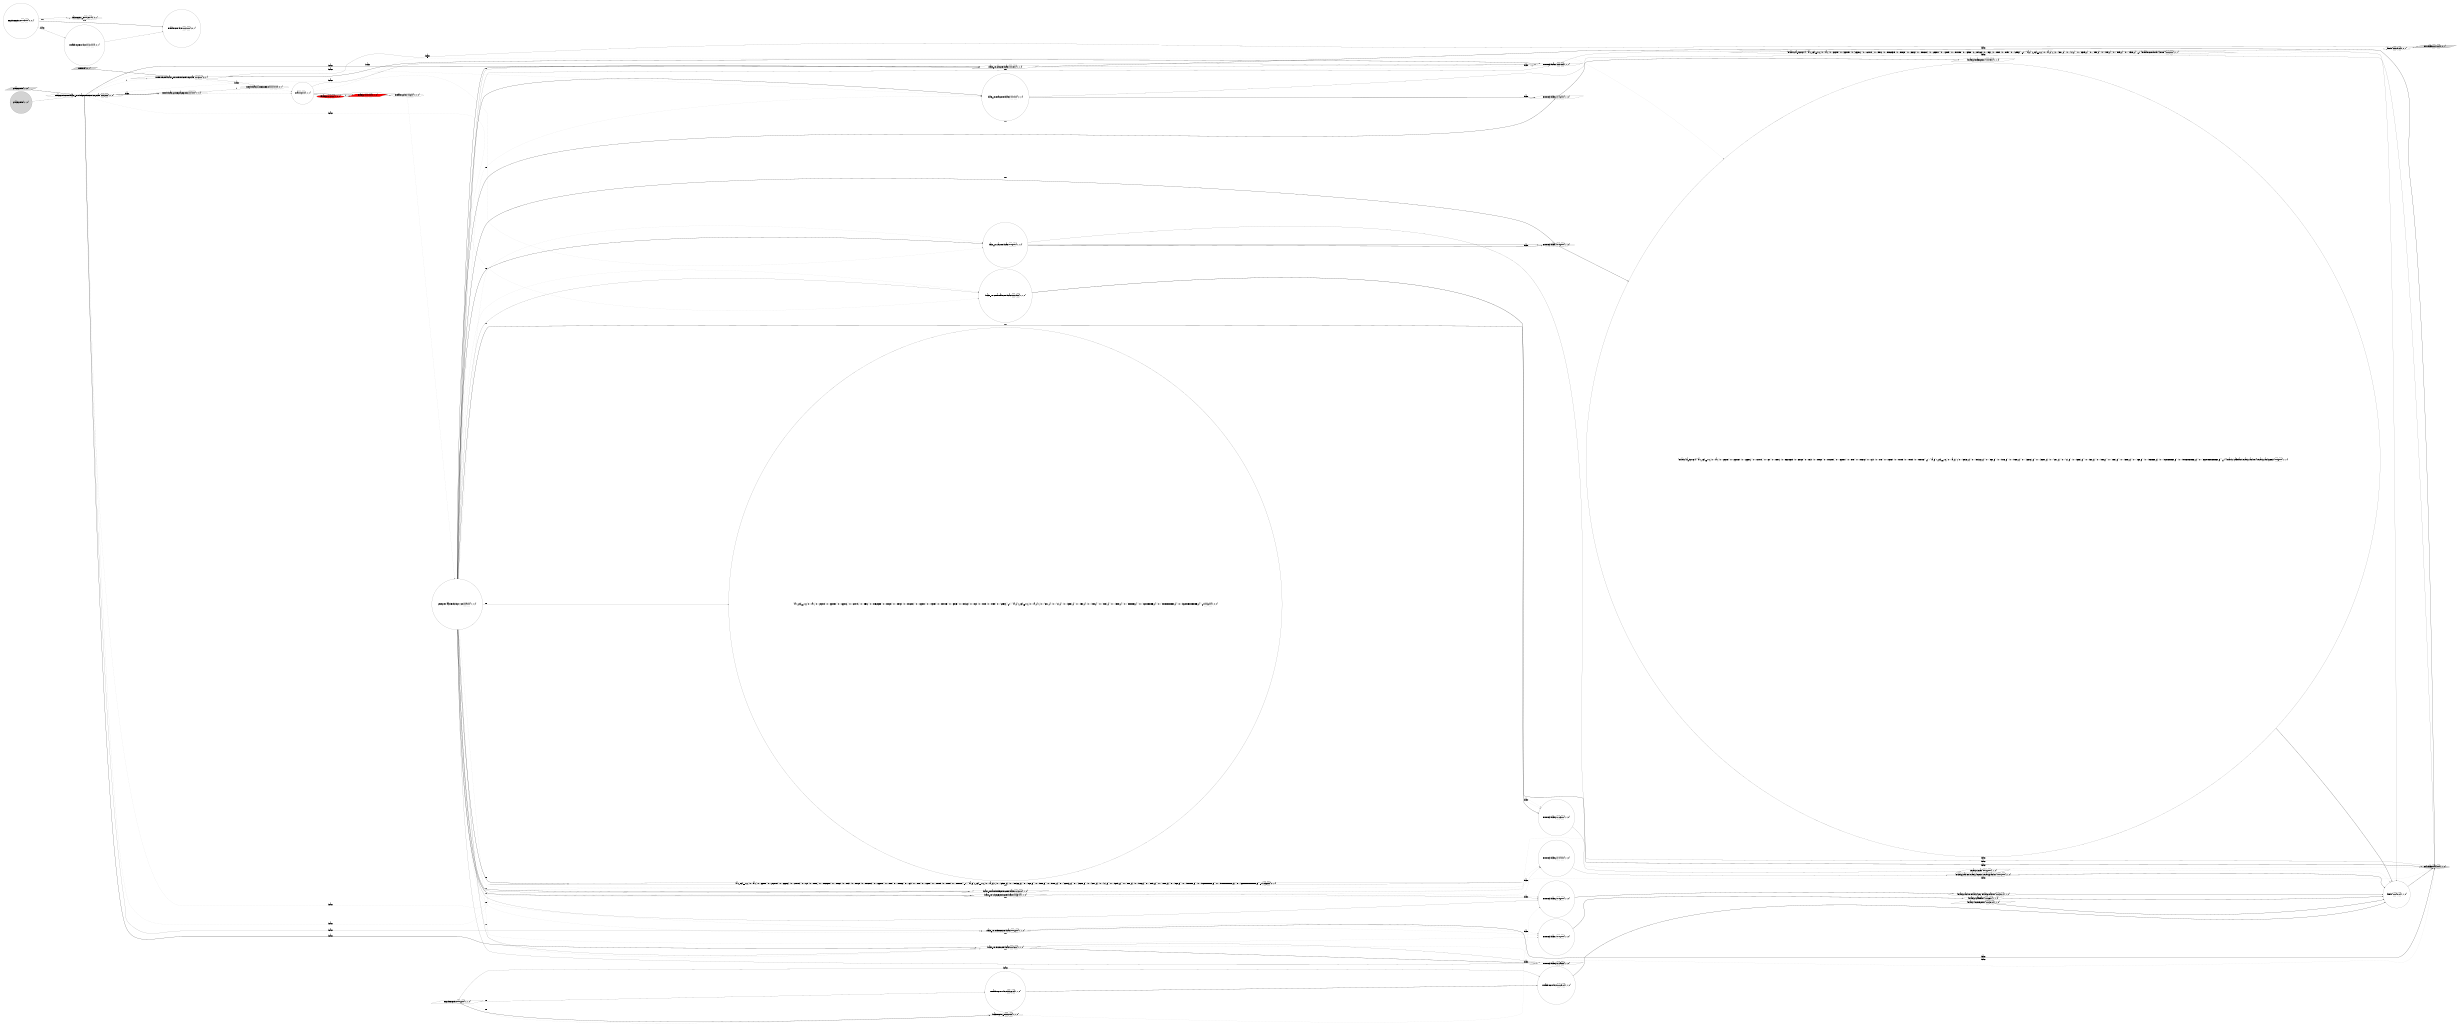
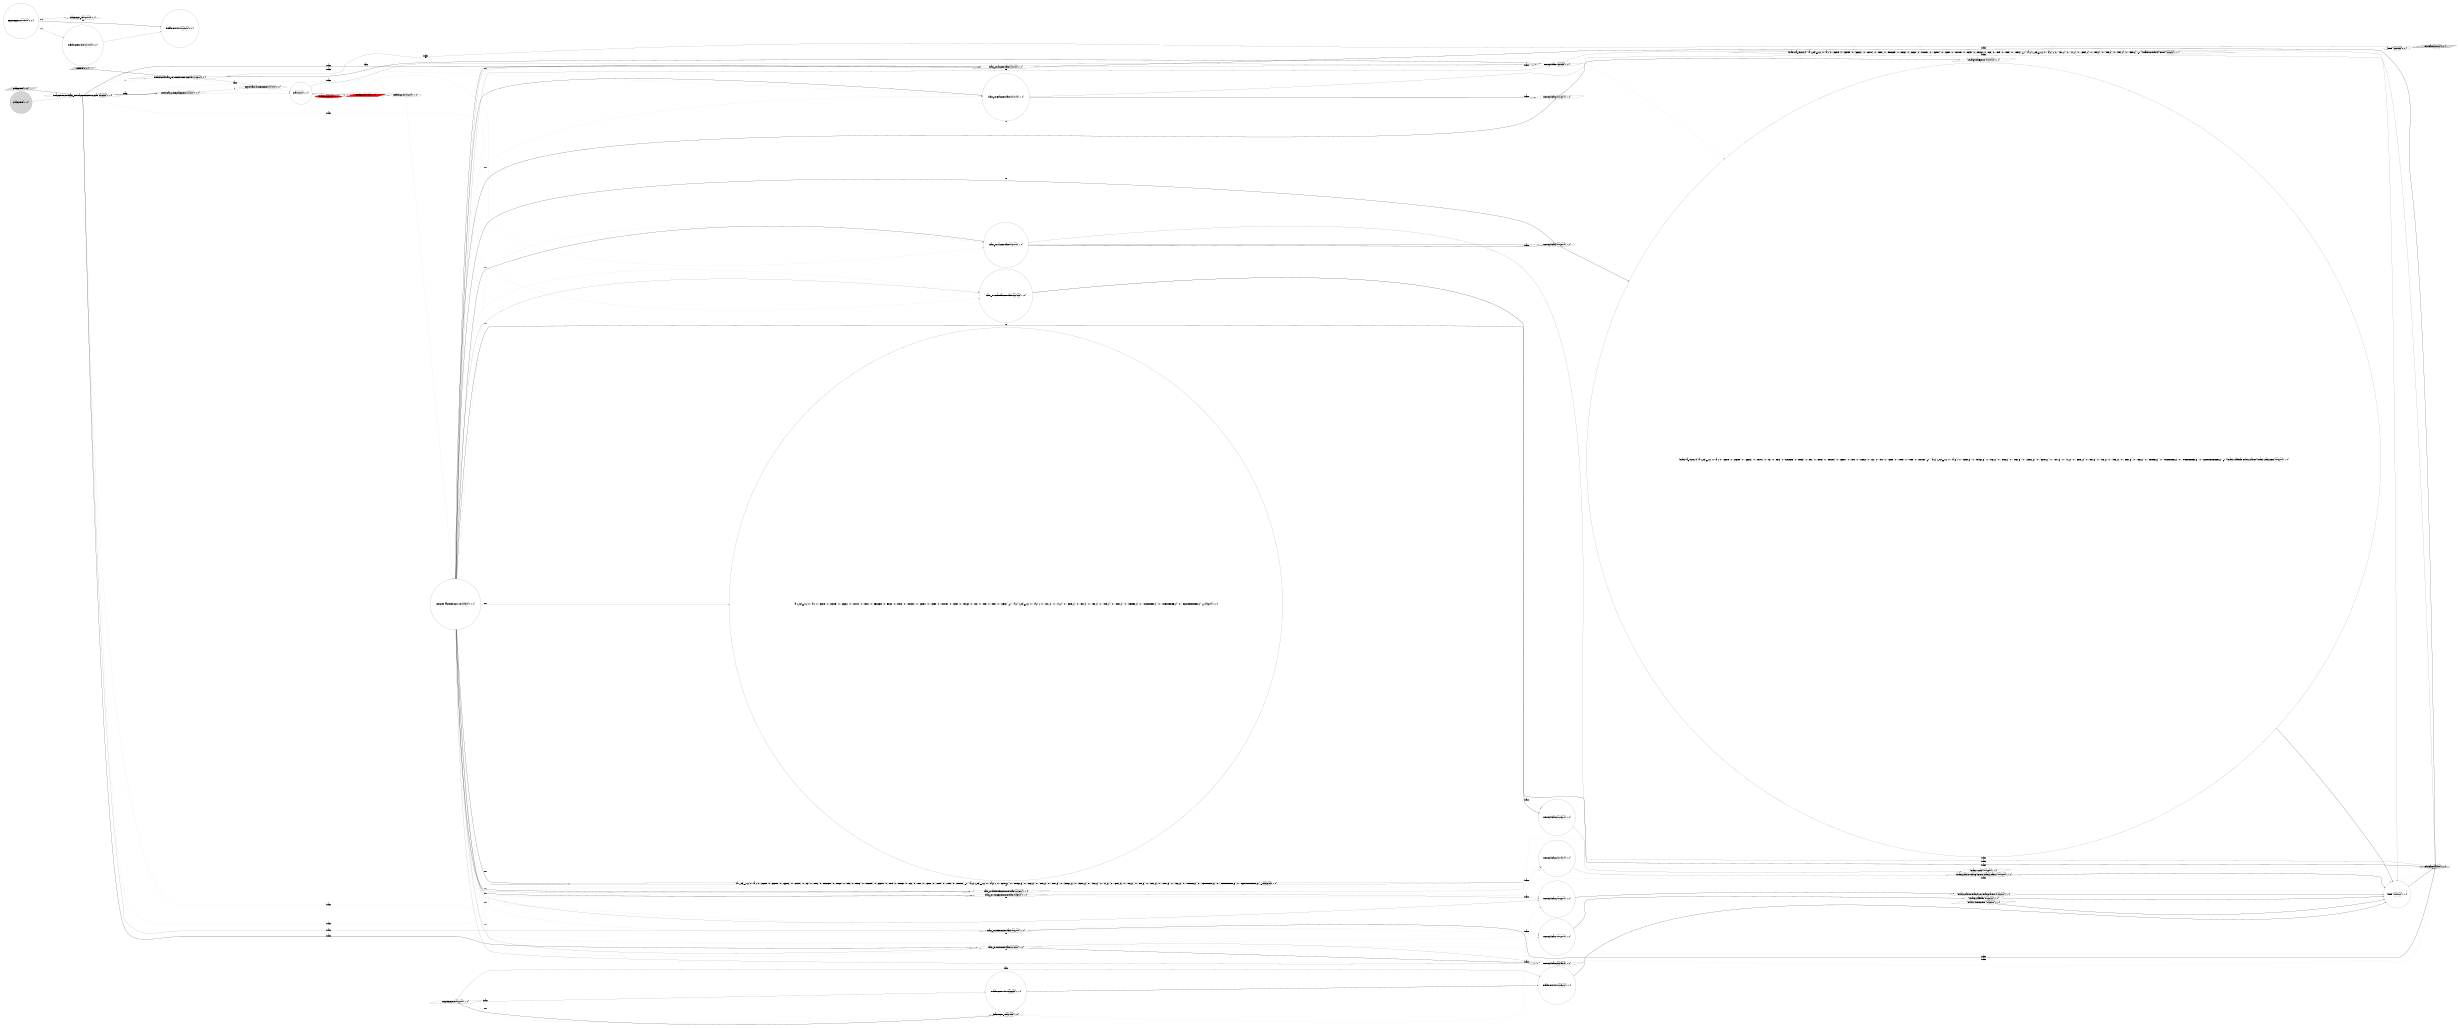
edge "RecognitionException re@@@19@@@['0', '0', '1']" -> "_errHandler.reportError(this,re)@@@21@@@['0', '0', '1']": label "localctx" -> "true"
edge "RecognitionException re@@@86@@@['1', '1', '0']" -> "_errHandler.reportError(this,re)@@@88@@@['1', '1', '0']": label "true" -> "_localctx"
